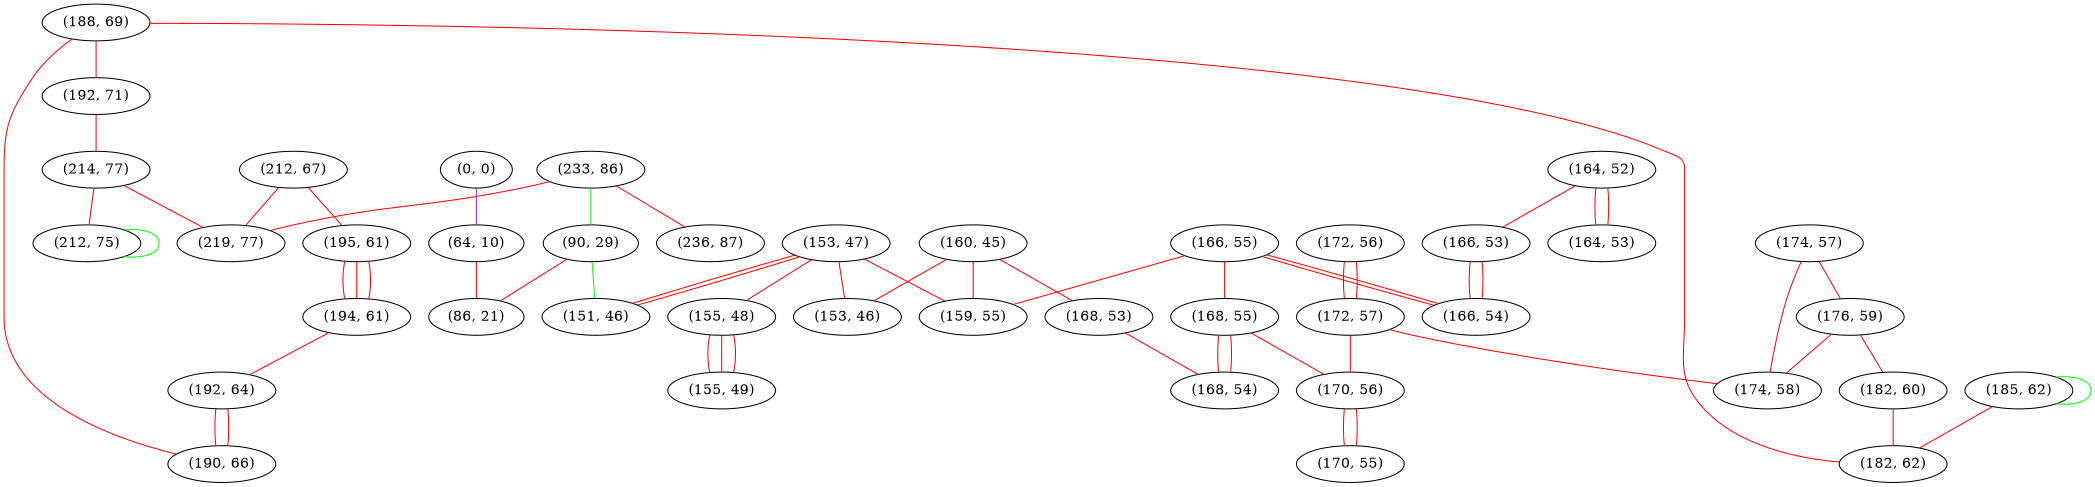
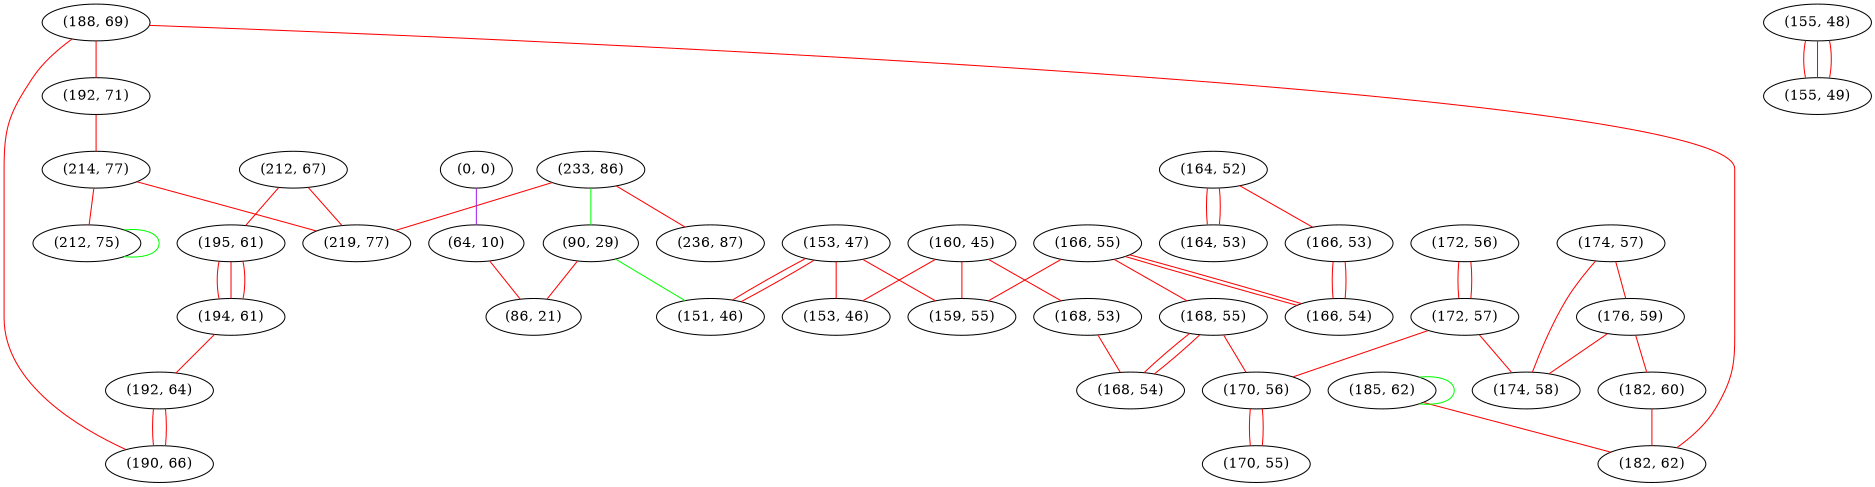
edge "(153, 47)" -- "(155, 48)": removed
